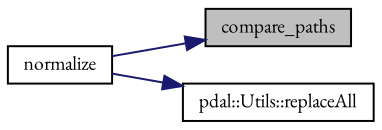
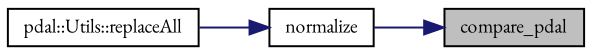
node "compare_paths": label "compare_paths" -> "compare_pdal"
edge "normalize" -> "pdal::Utils::replaceAll": reversed
